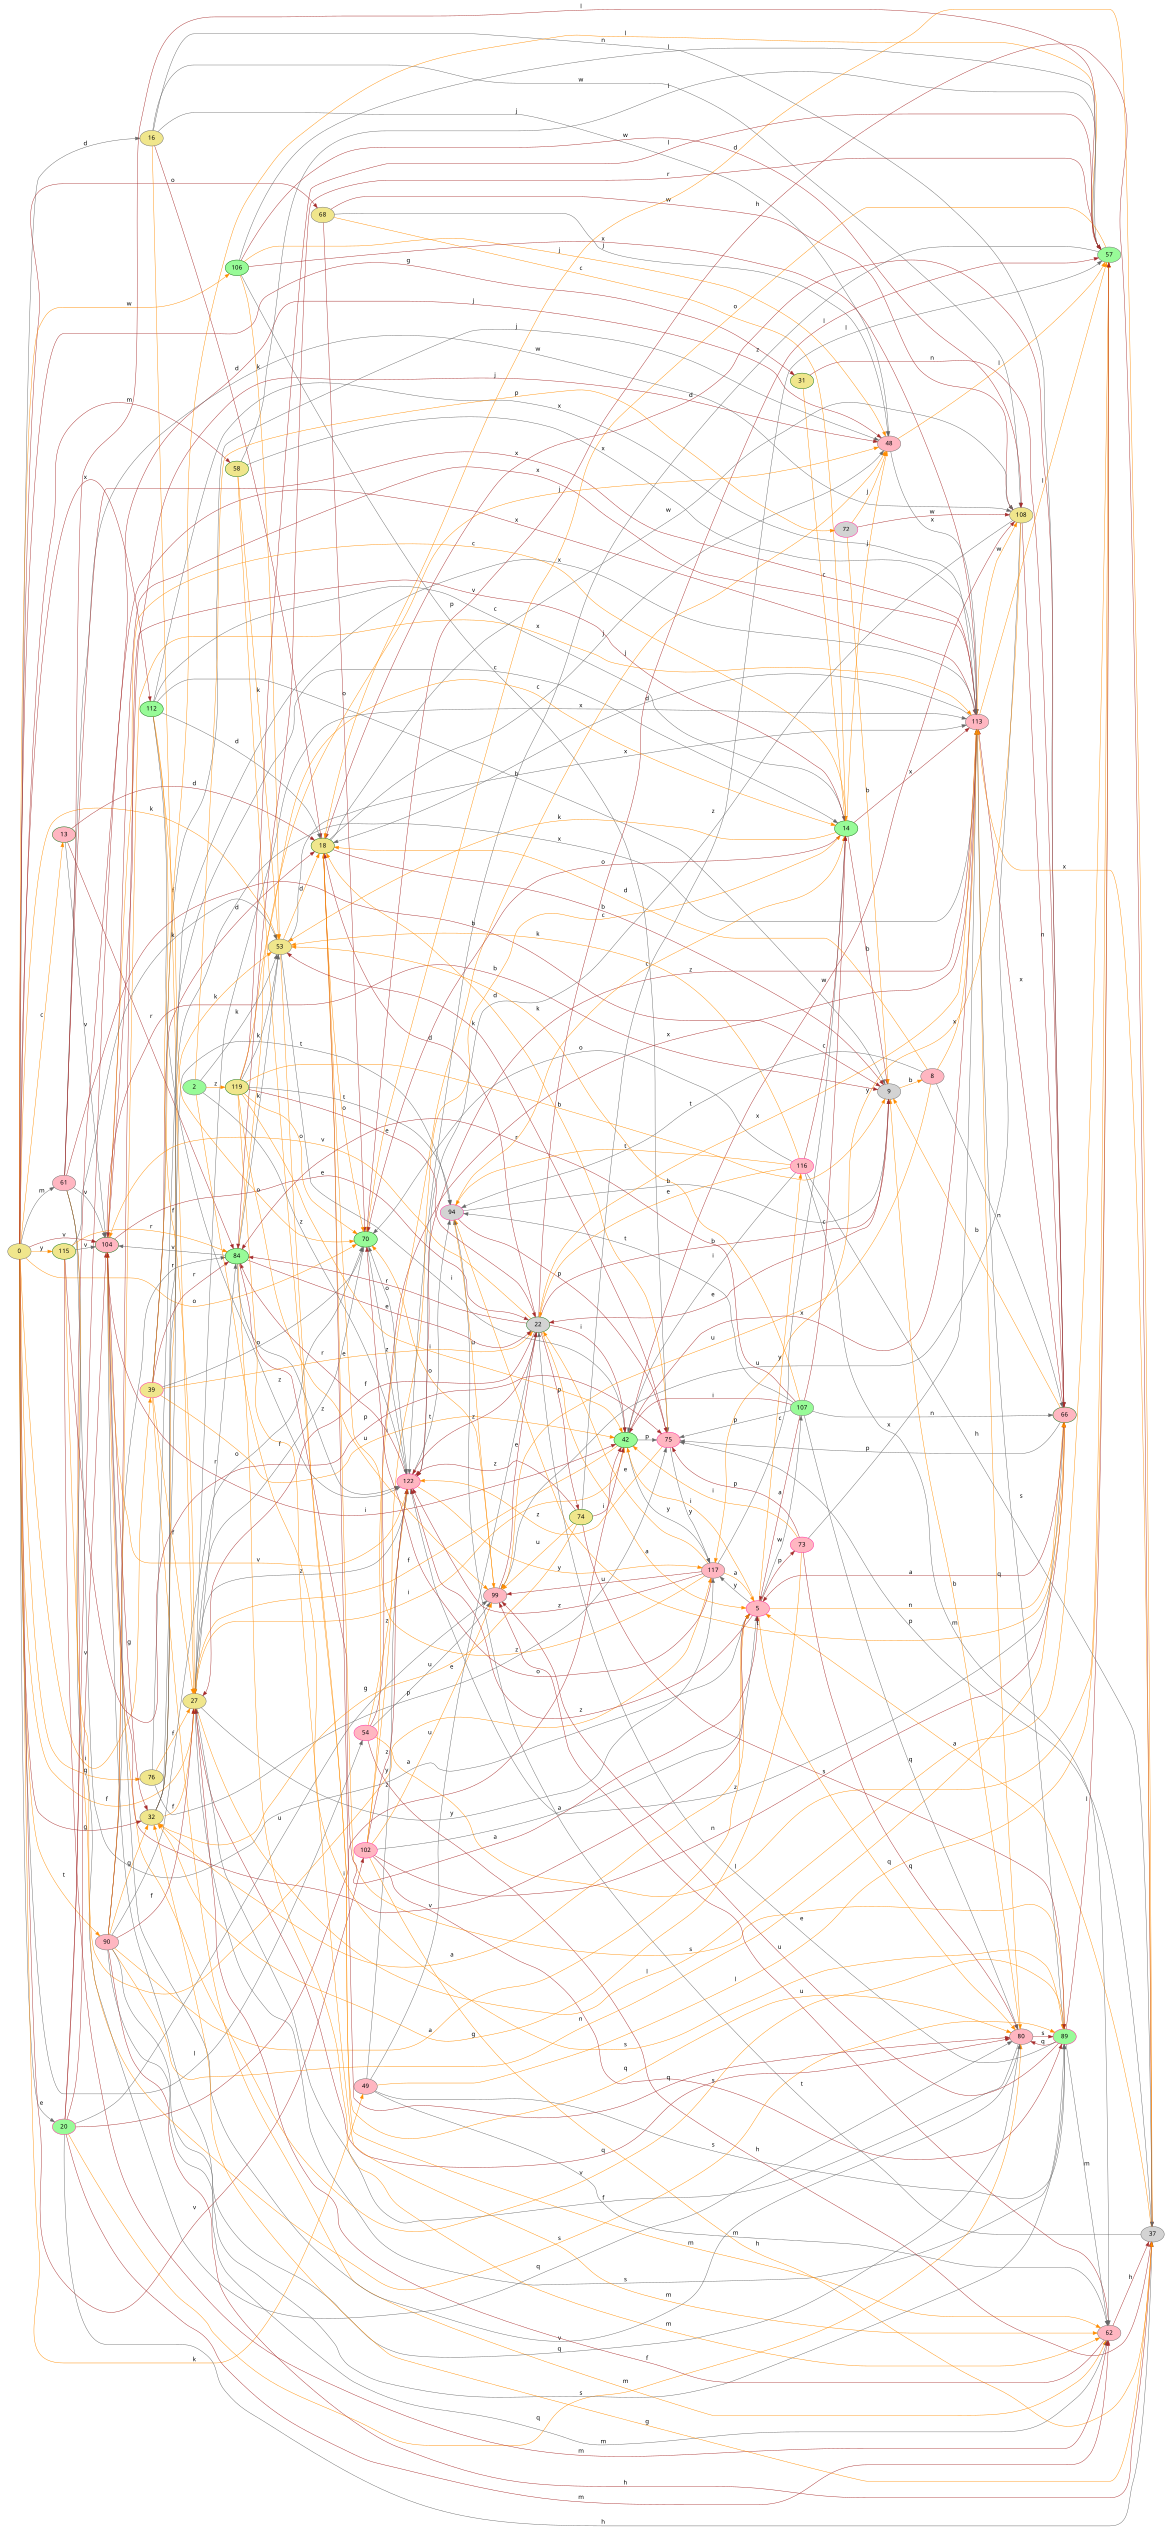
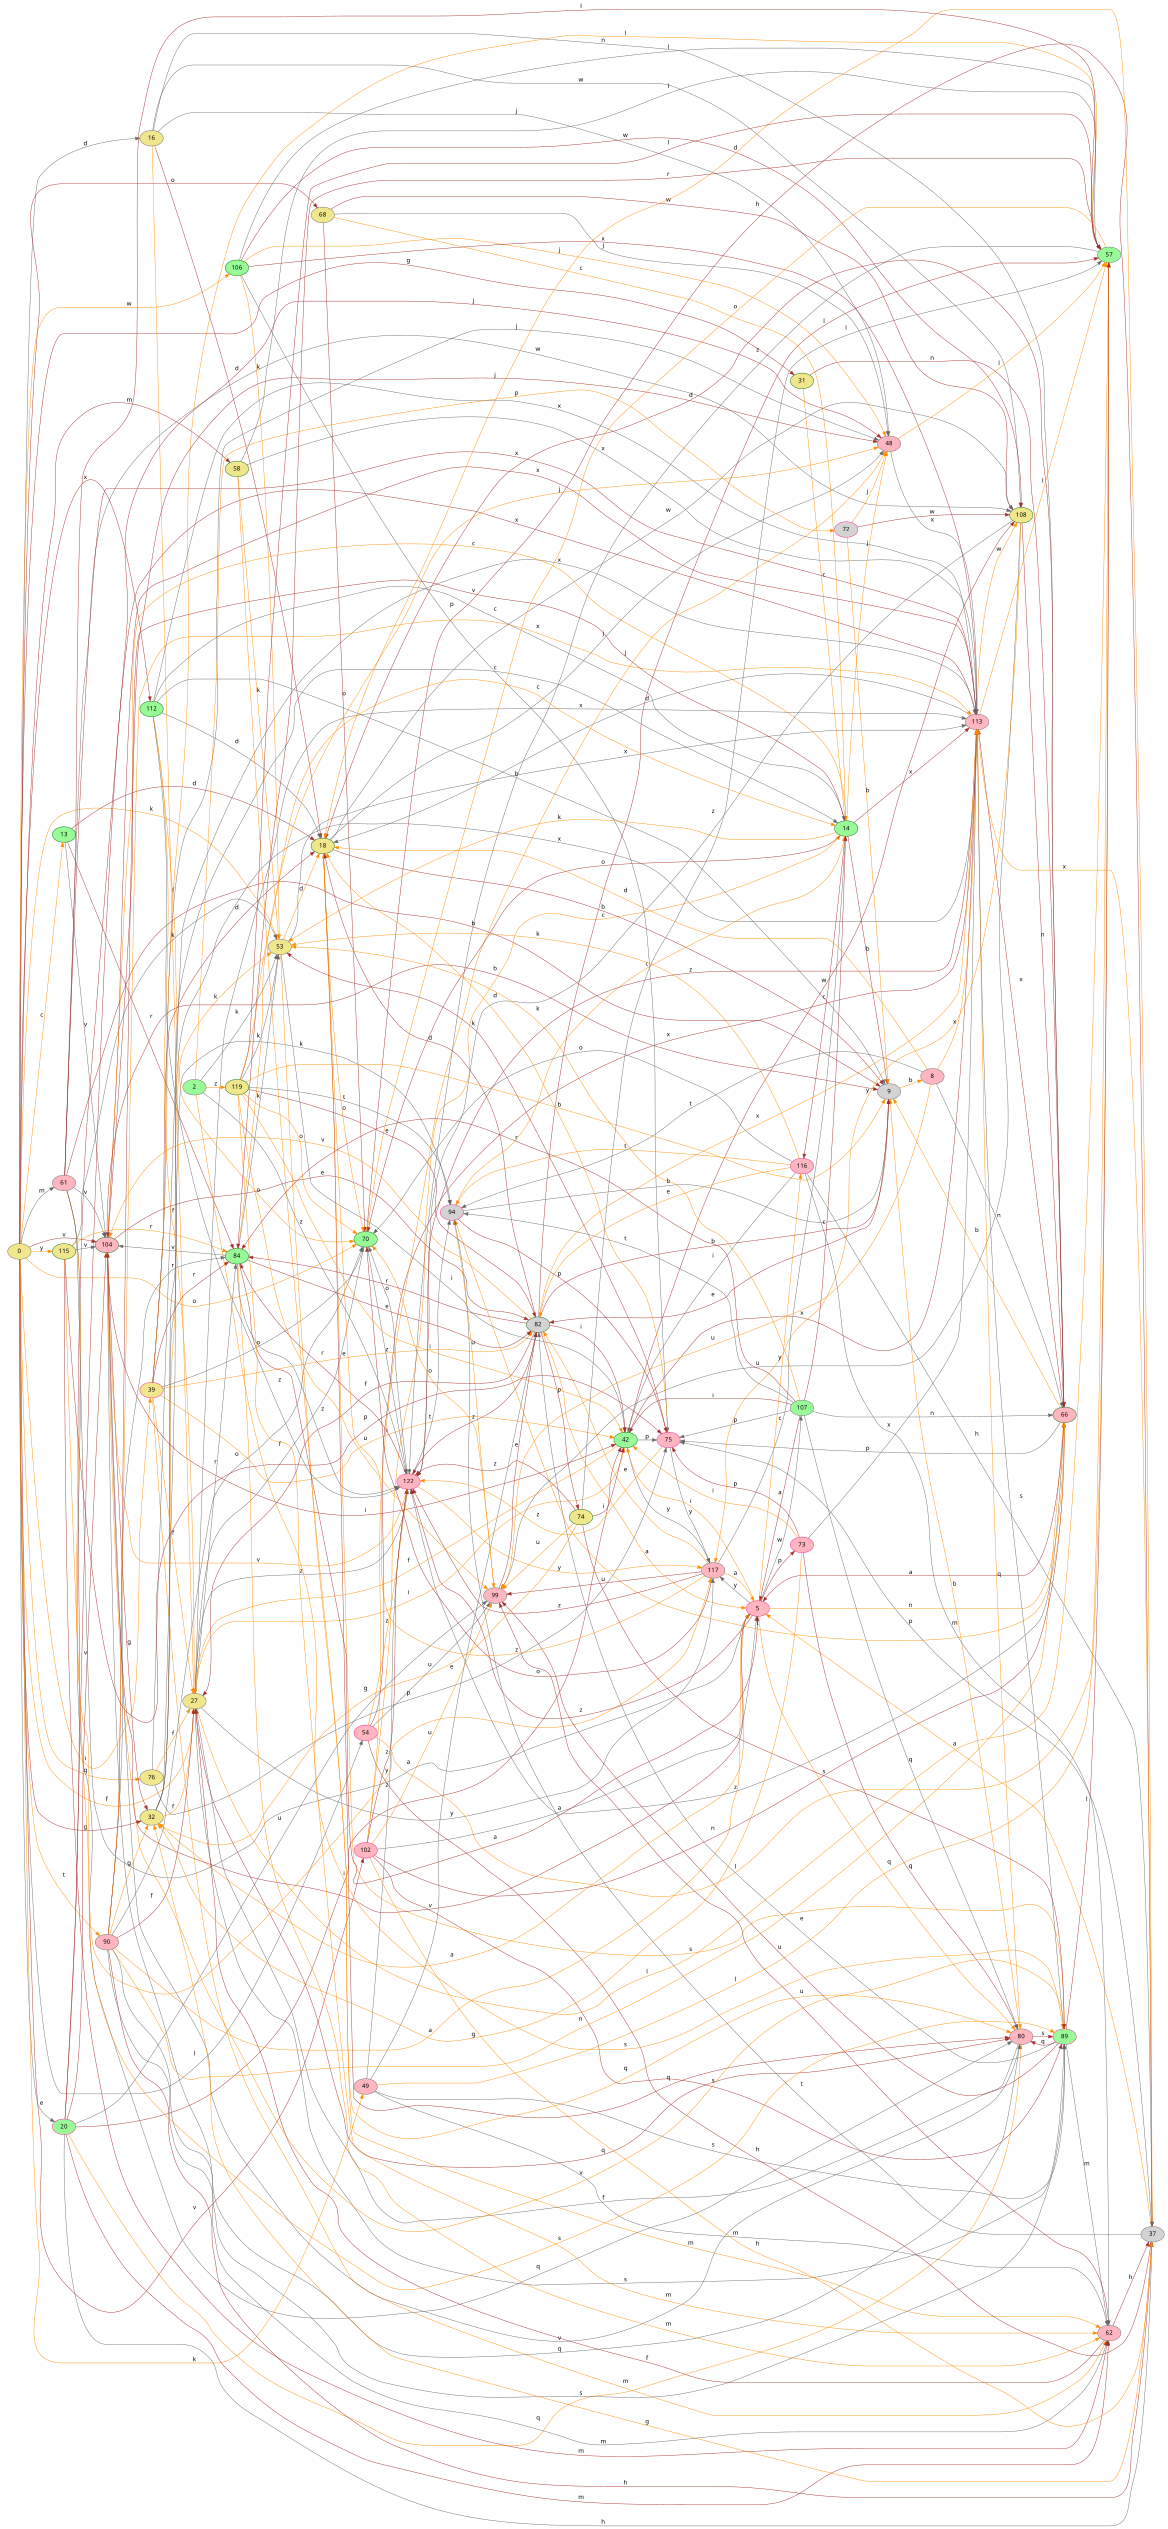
node "108": color gray40 -> darkgreen
node "13": fillcolor lightpink -> palegreen
edge "116" -> "14": reversed
edge "32" -> "94": label "t" -> "k"
node "22": label "22" -> "82"
